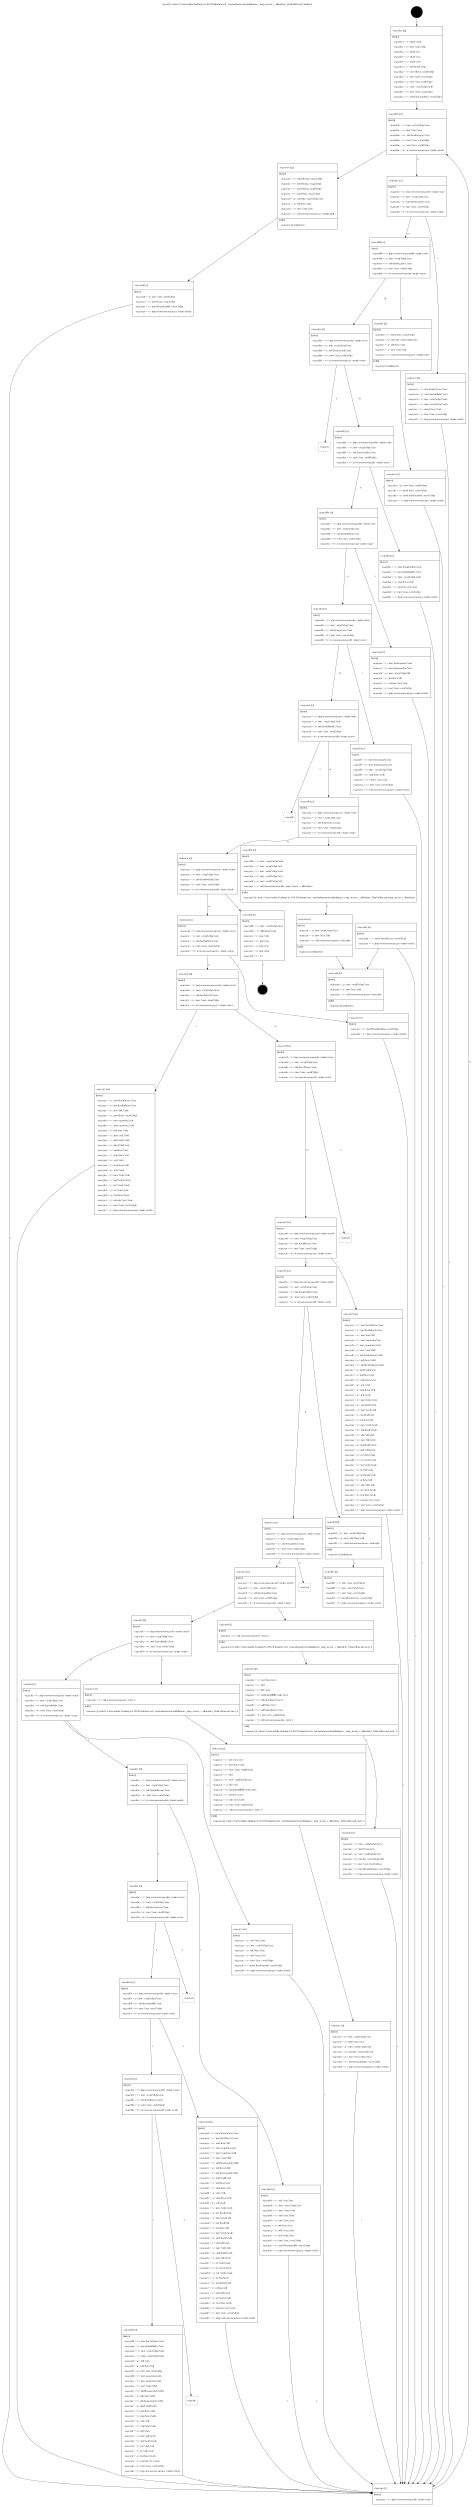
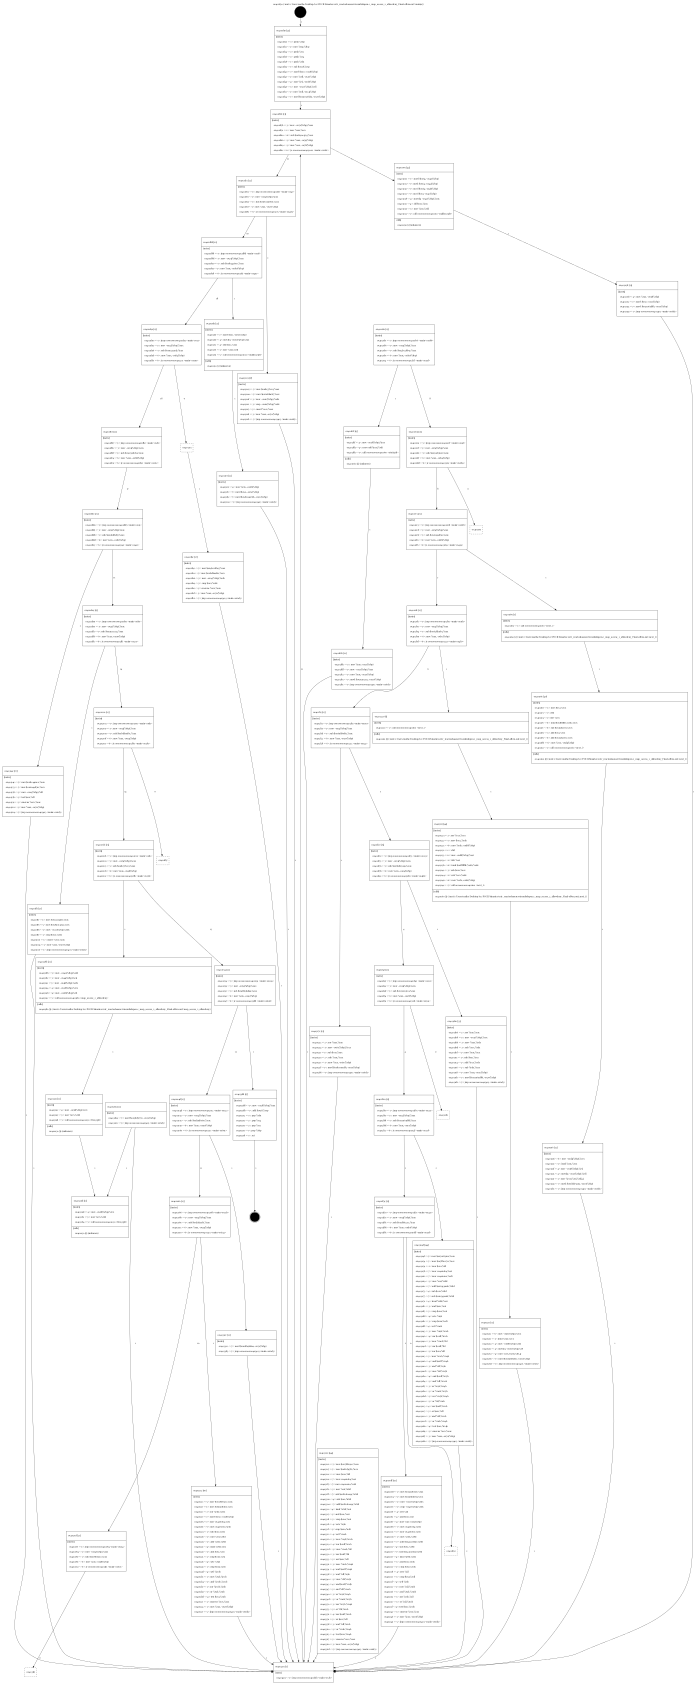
edge "0x402db7 [25]" -> "0x402f9c [27]": now "0x4032c5" -> "0x402f9c [27]"
edge "0x402fdc [21]" -> "0x403403 [5]": added, label "1"
node "0x402e98 [25]": removed
